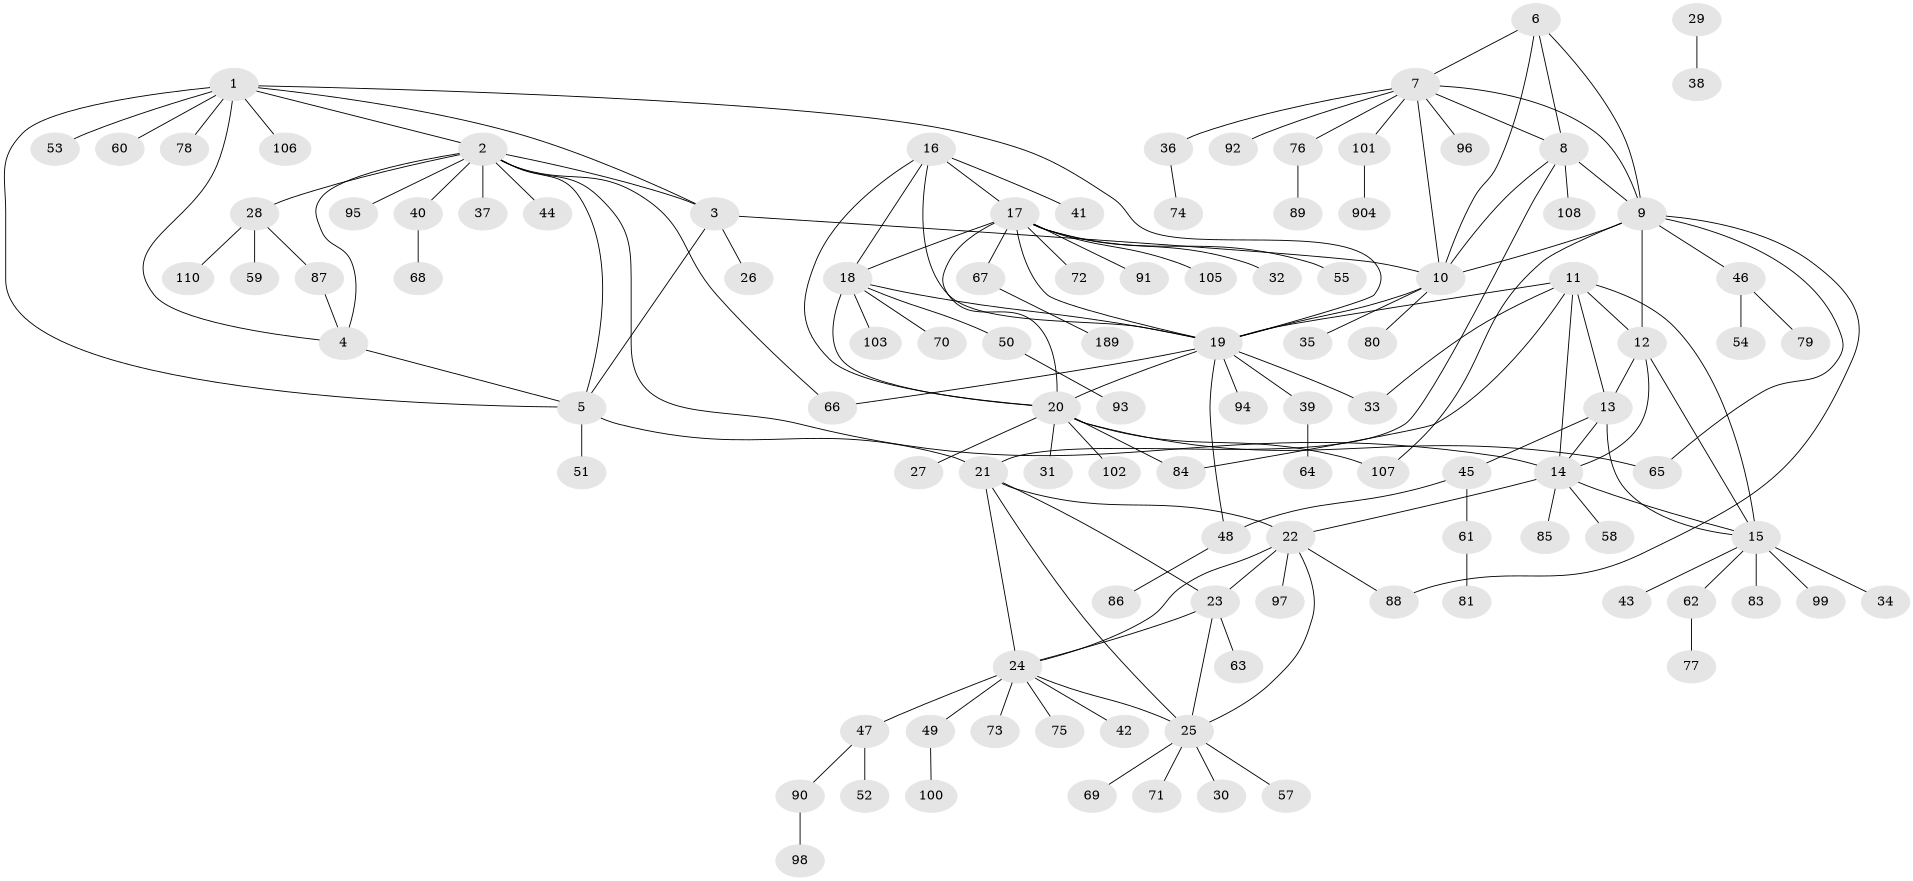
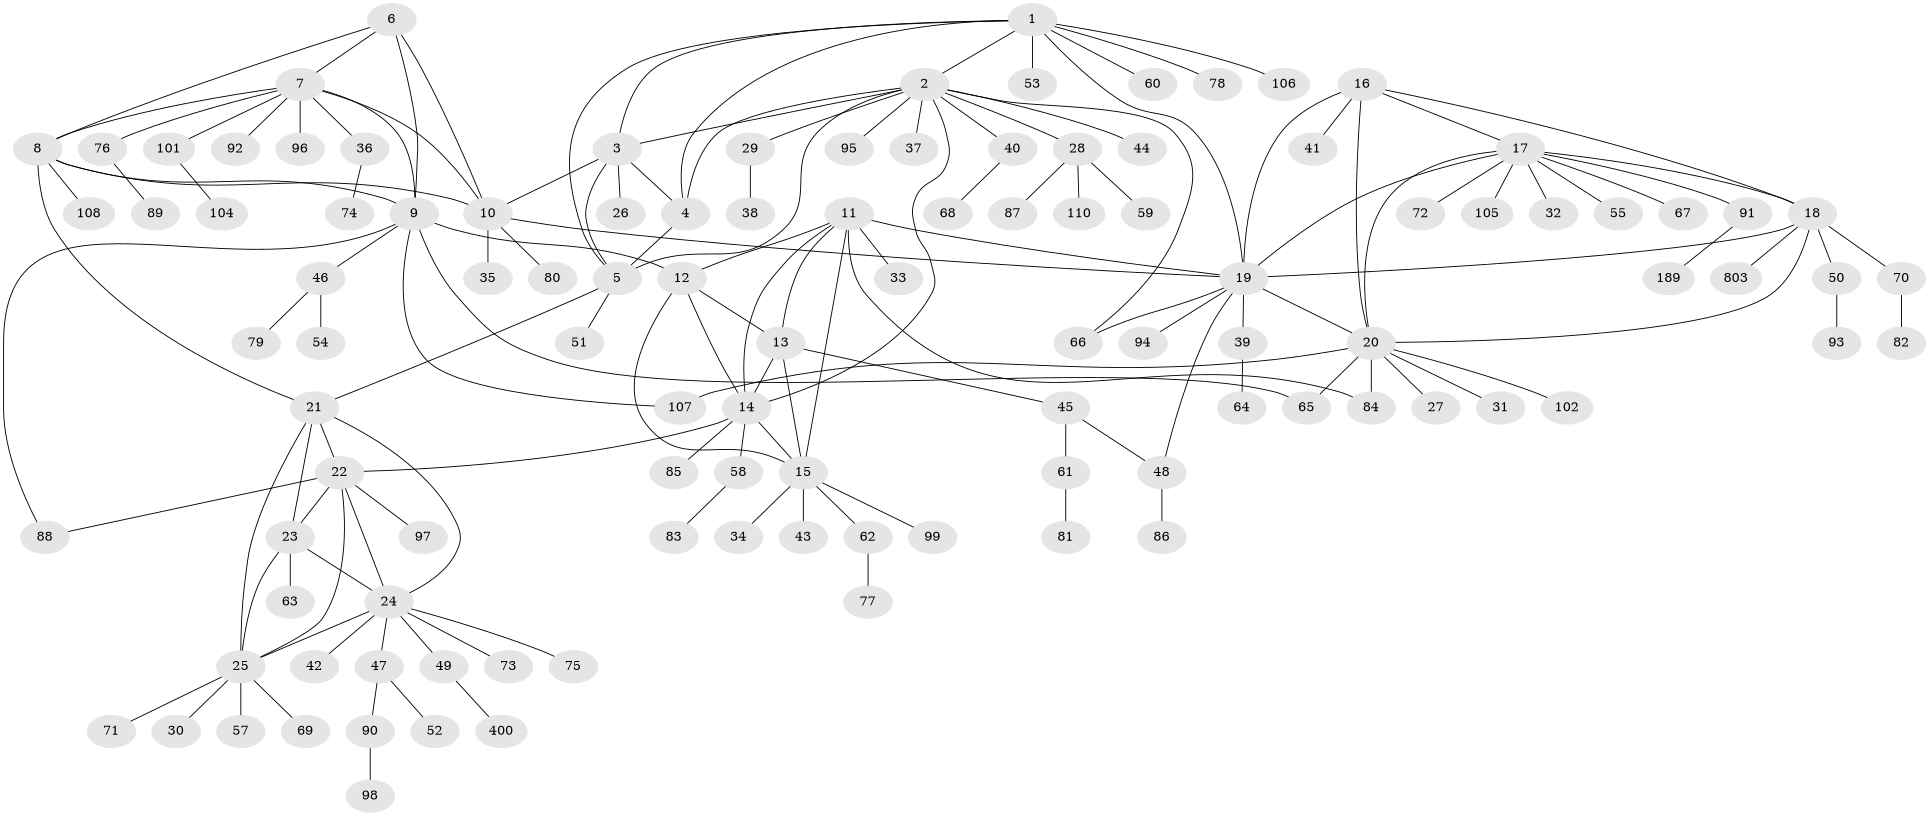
edge "2" -- "29": added
node "904": label "904" -> "104"
edge "9" -- "10": removed
edge "67" -- "189": now "91" -- "189"
edge "87" -- "4": now "3" -- "4"
node "103": label "103" -> "803"
node "82": added
edge "19" -- "33": removed
edge "15" -- "83": now "58" -- "83"
node "100": label "100" -> "400"
